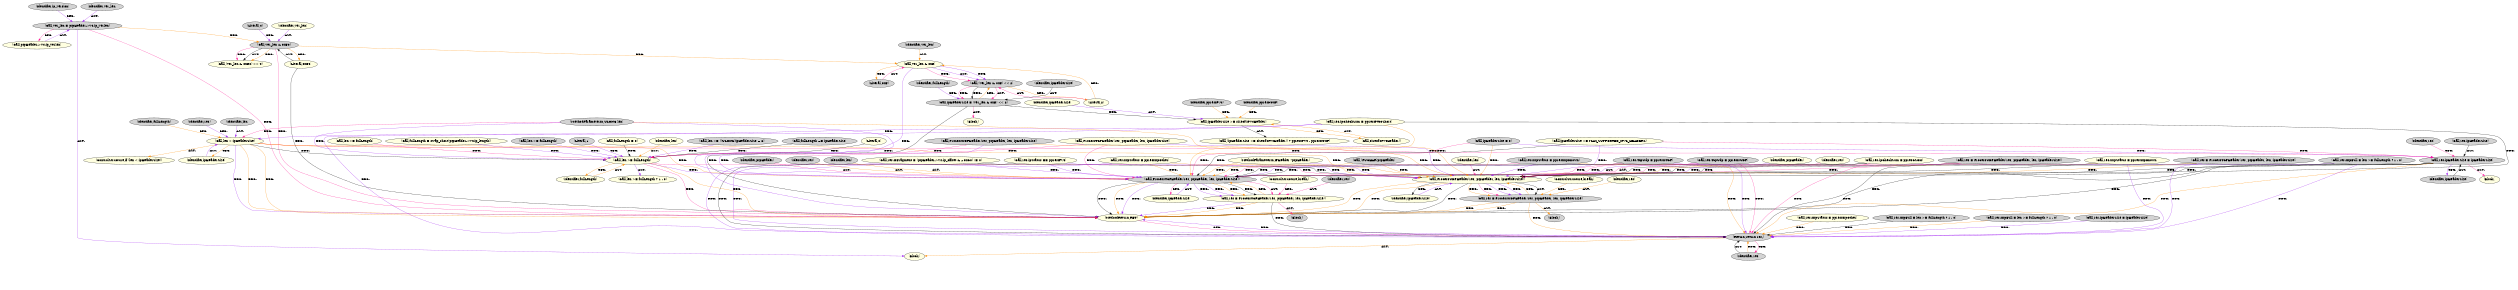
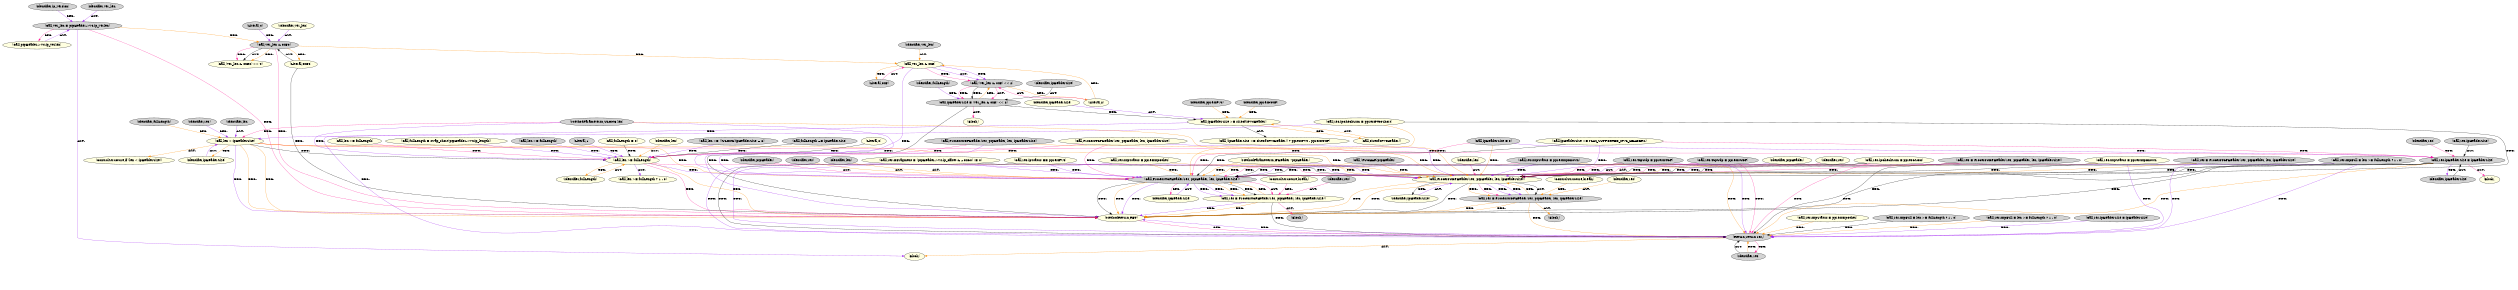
edge "(Call,res.ipCheckSum = ppresIPTooShort)" -> "(Call,len < ipHeaderSize)": now "(Call,ipHeaderSize >= sizeof(IPv4Header))" -> "(Call,len < ipHeaderSize)"
